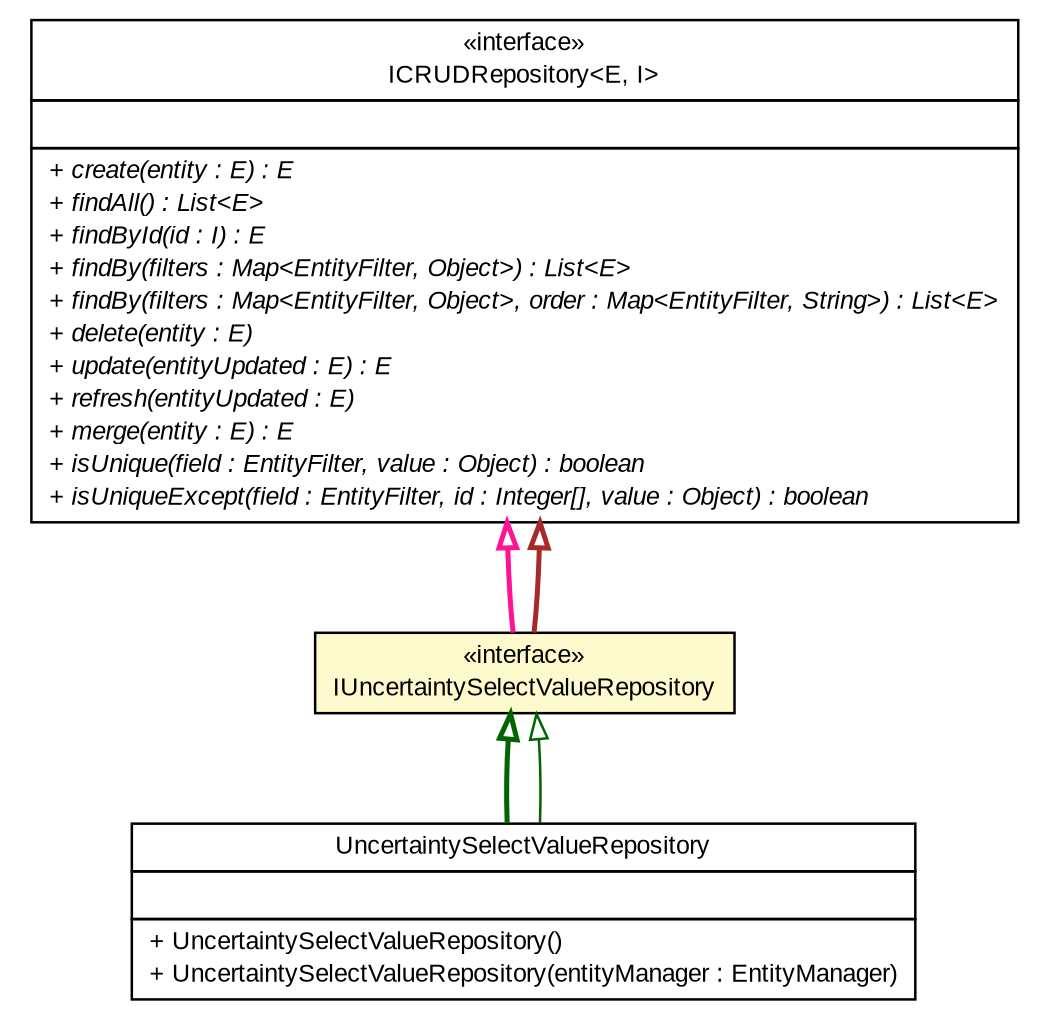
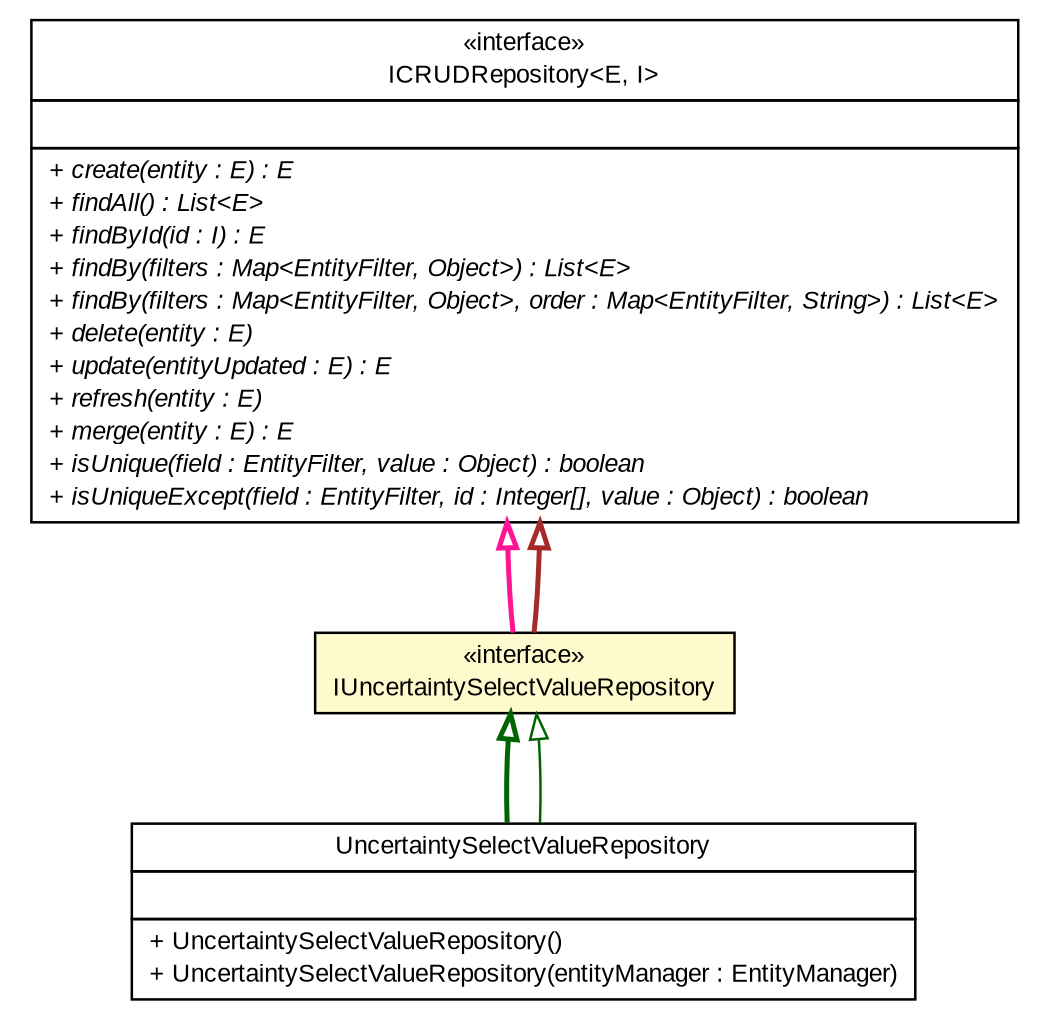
node "ICRUDRepository<E, I>": text "+ refresh(entityUpdated : E)" -> "+ refresh(entity : E)"
